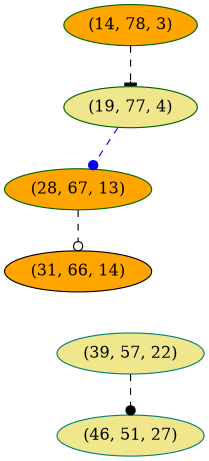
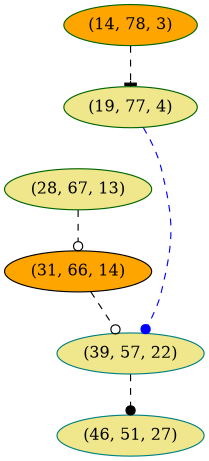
edge "(19, 77, 4)" -> "(28, 67, 13)": now "(19, 77, 4)" -> "(39, 57, 22)"
node "(28, 67, 13)": fillcolor orange -> khaki
edge "(31, 66, 14)" -> "(39, 57, 22)": added
